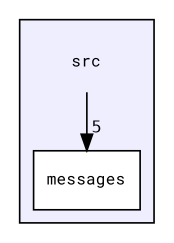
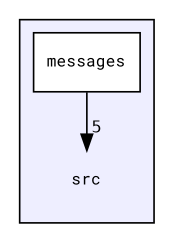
edge "src" -> "messages": reversed
